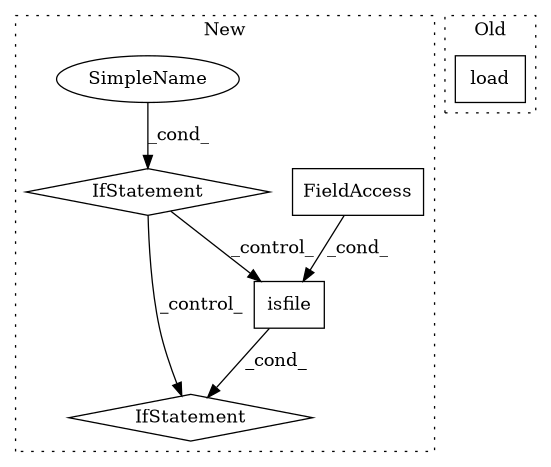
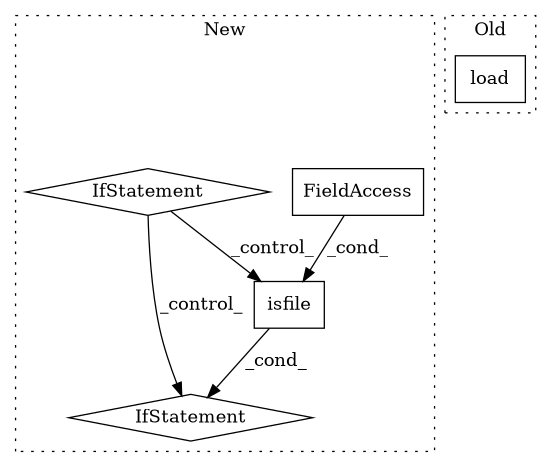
node "SimpleName": removed
